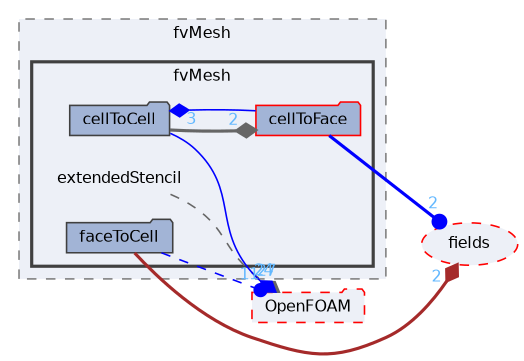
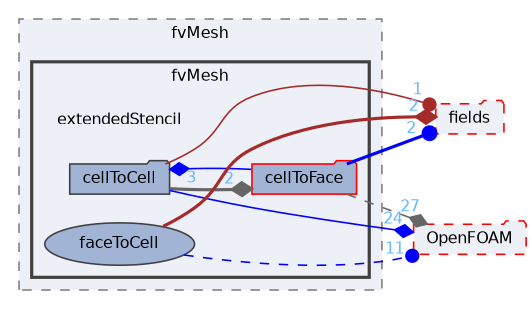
edge "cellToCell" -> "fields": added
edge "extendedStencil" -> "OpenFOAM": now "cellToFace" -> "OpenFOAM"
node "faceToCell": shape folder -> ellipse
node "fields": shape ellipse -> folder
